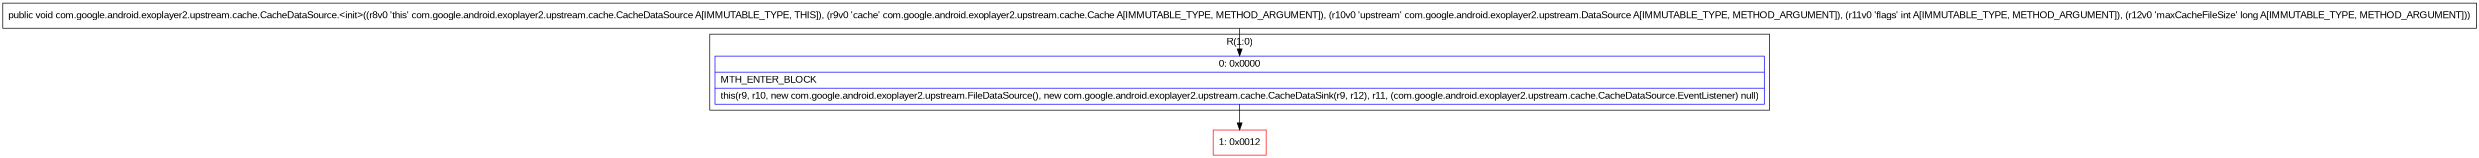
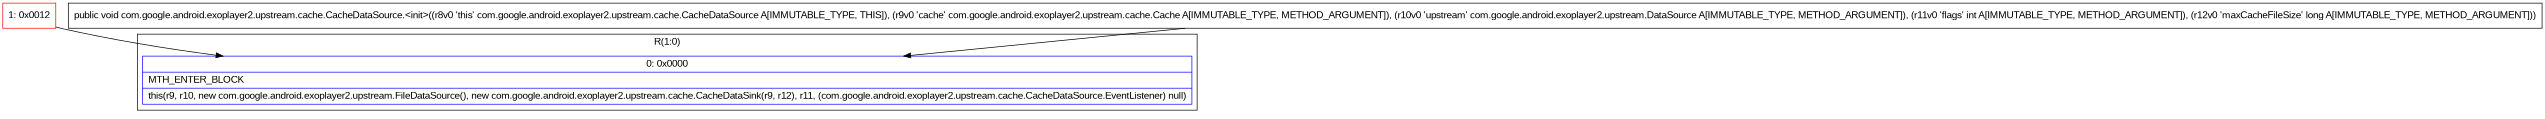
edge "0: 0x0000" -> "1: 0x0012": reversed
